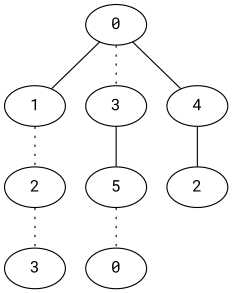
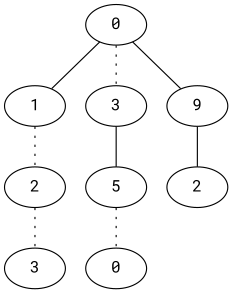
node "4": label "4" -> "9"
